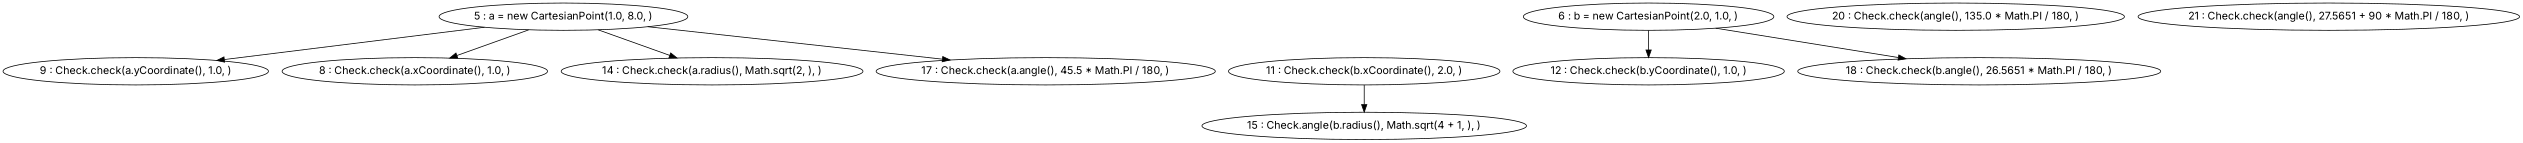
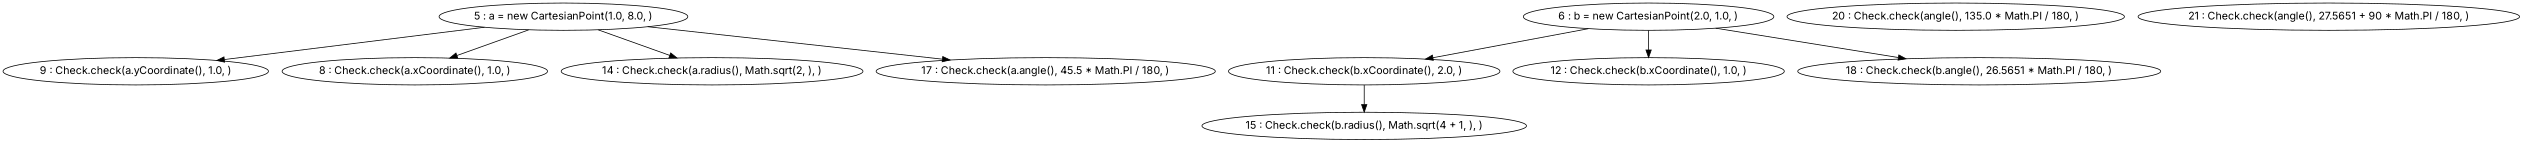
edge "6 : b = new CartesianPoint(2.0, 1.0, )" -> "11 : Check.check(b.xCoordinate(), 2.0, )": added
node "12 : Check.check(b.yCoordinate(), 1.0, )": label "12 : Check.check(b.yCoordinate(), 1.0, )" -> "12 : Check.check(b.xCoordinate(), 1.0, )"
node "15 : Check.angle(b.radius(), Math.sqrt(4 + 1, ), )": label "15 : Check.angle(b.radius(), Math.sqrt(4 + 1, ), )" -> "15 : Check.check(b.radius(), Math.sqrt(4 + 1, ), )"
